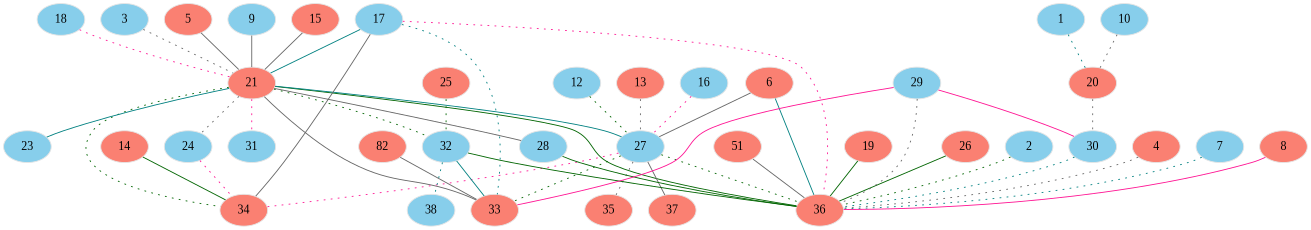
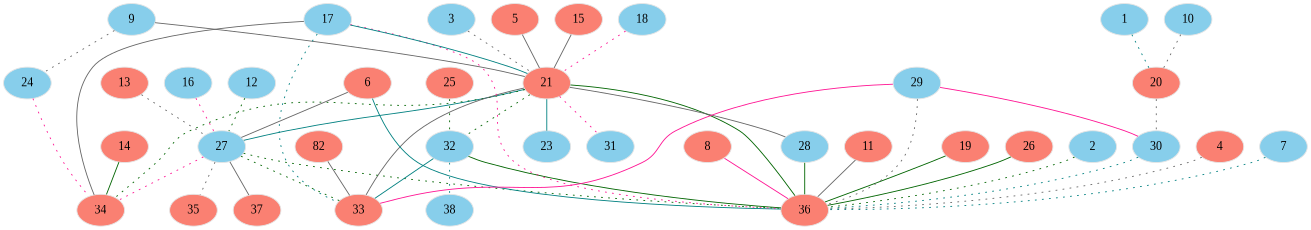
edge "21" -- "24": now "9" -- "24"
node "51": label "51" -> "11"
